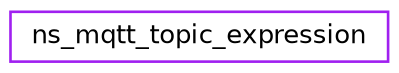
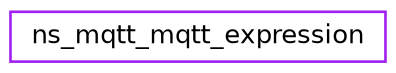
node "ns_mqtt_topic_expression": label "ns_mqtt_topic_expression" -> "ns_mqtt_mqtt_expression"
